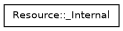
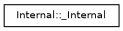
node "Resource::_Internal": label "Resource::_Internal" -> "Internal::_Internal"
